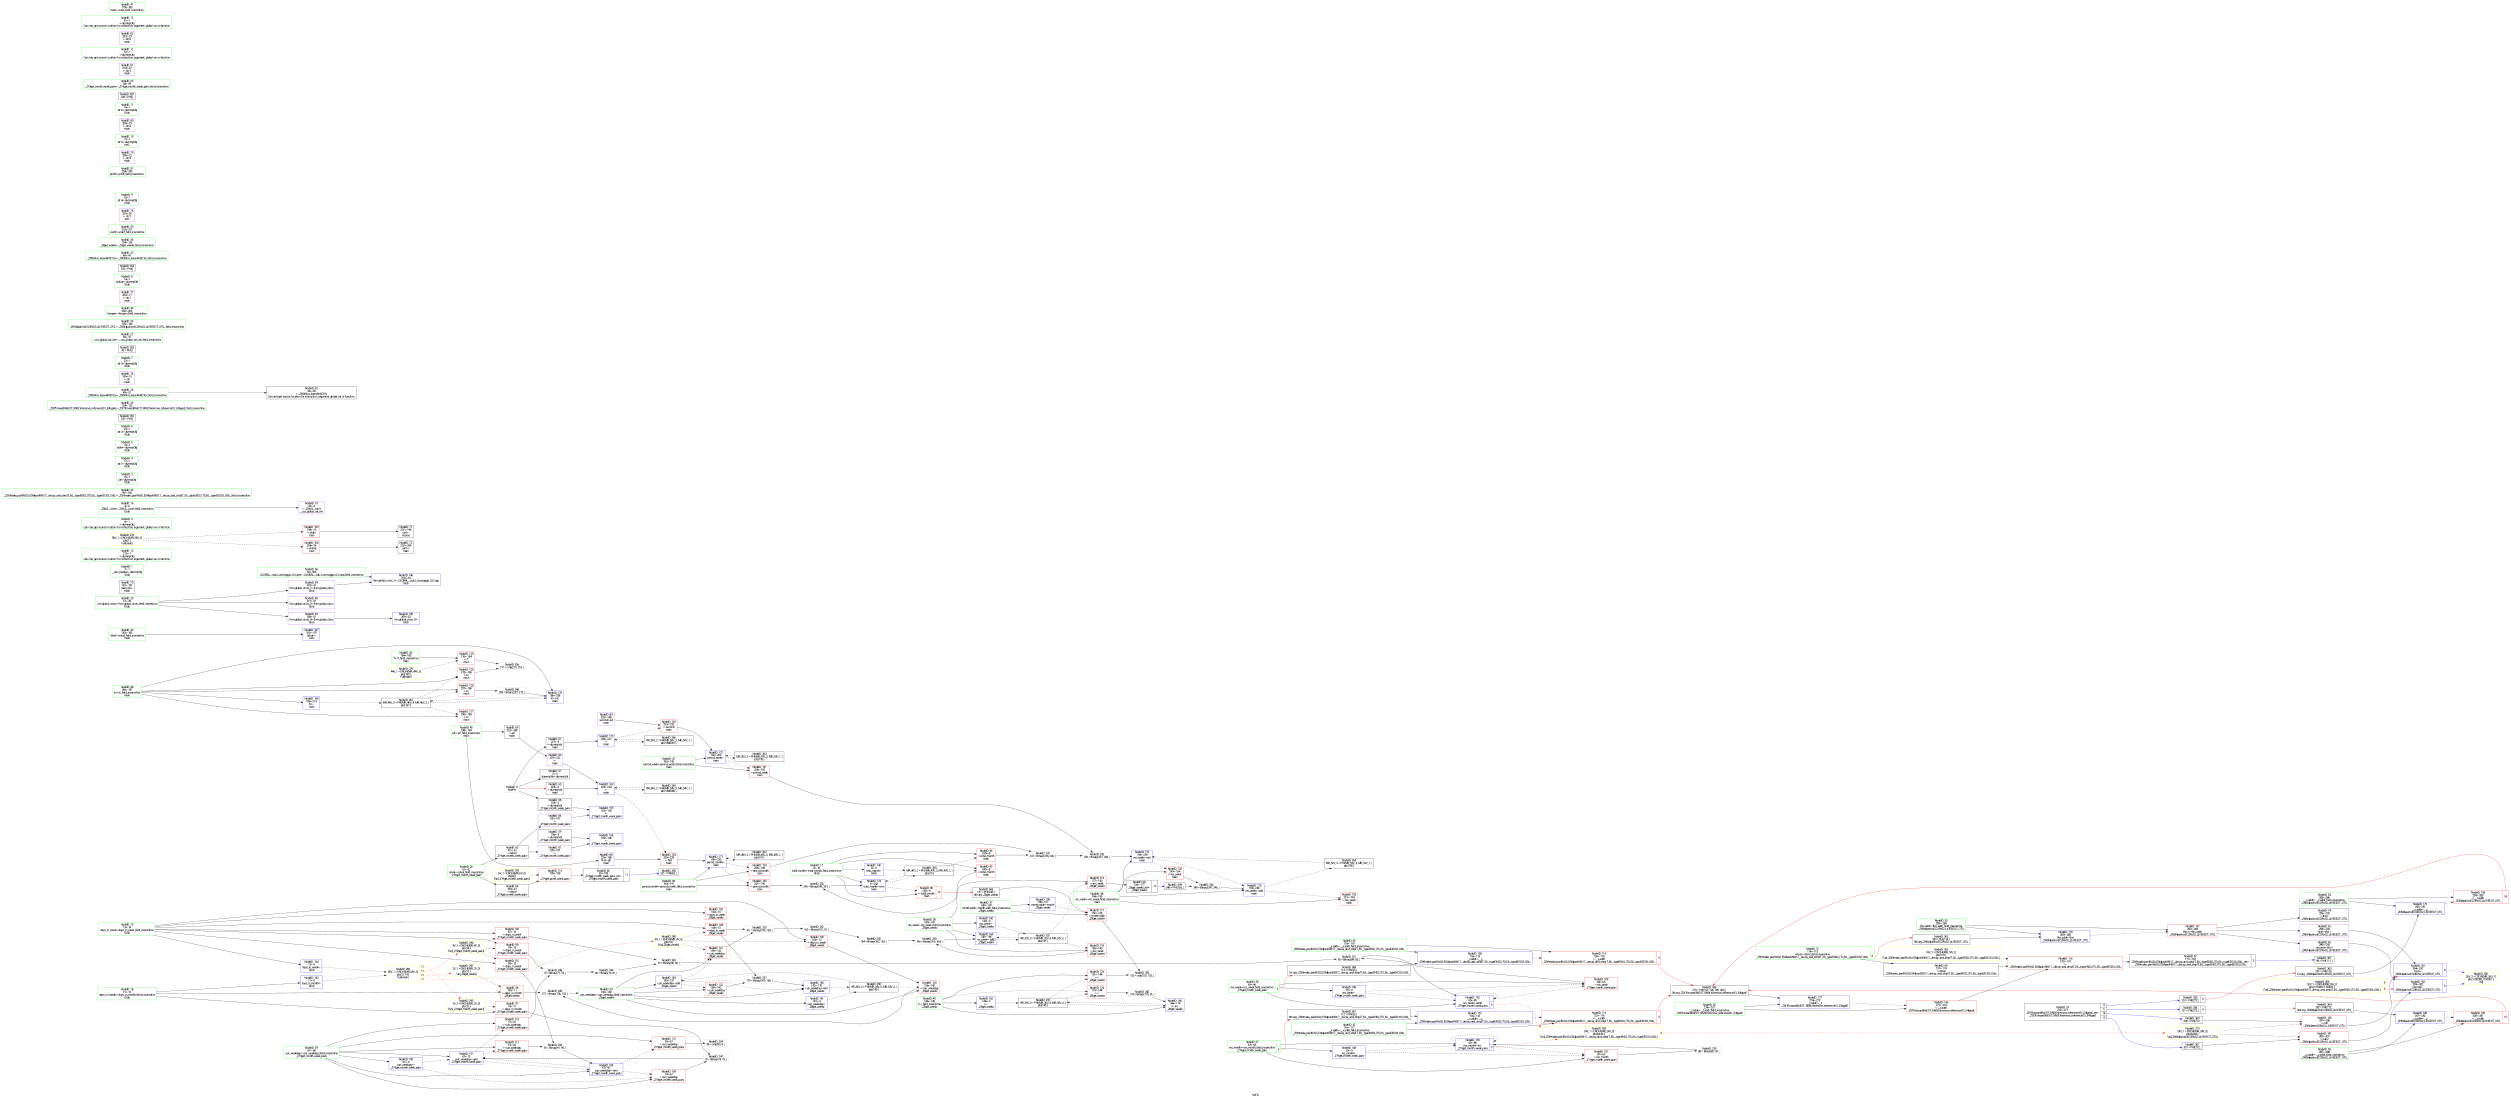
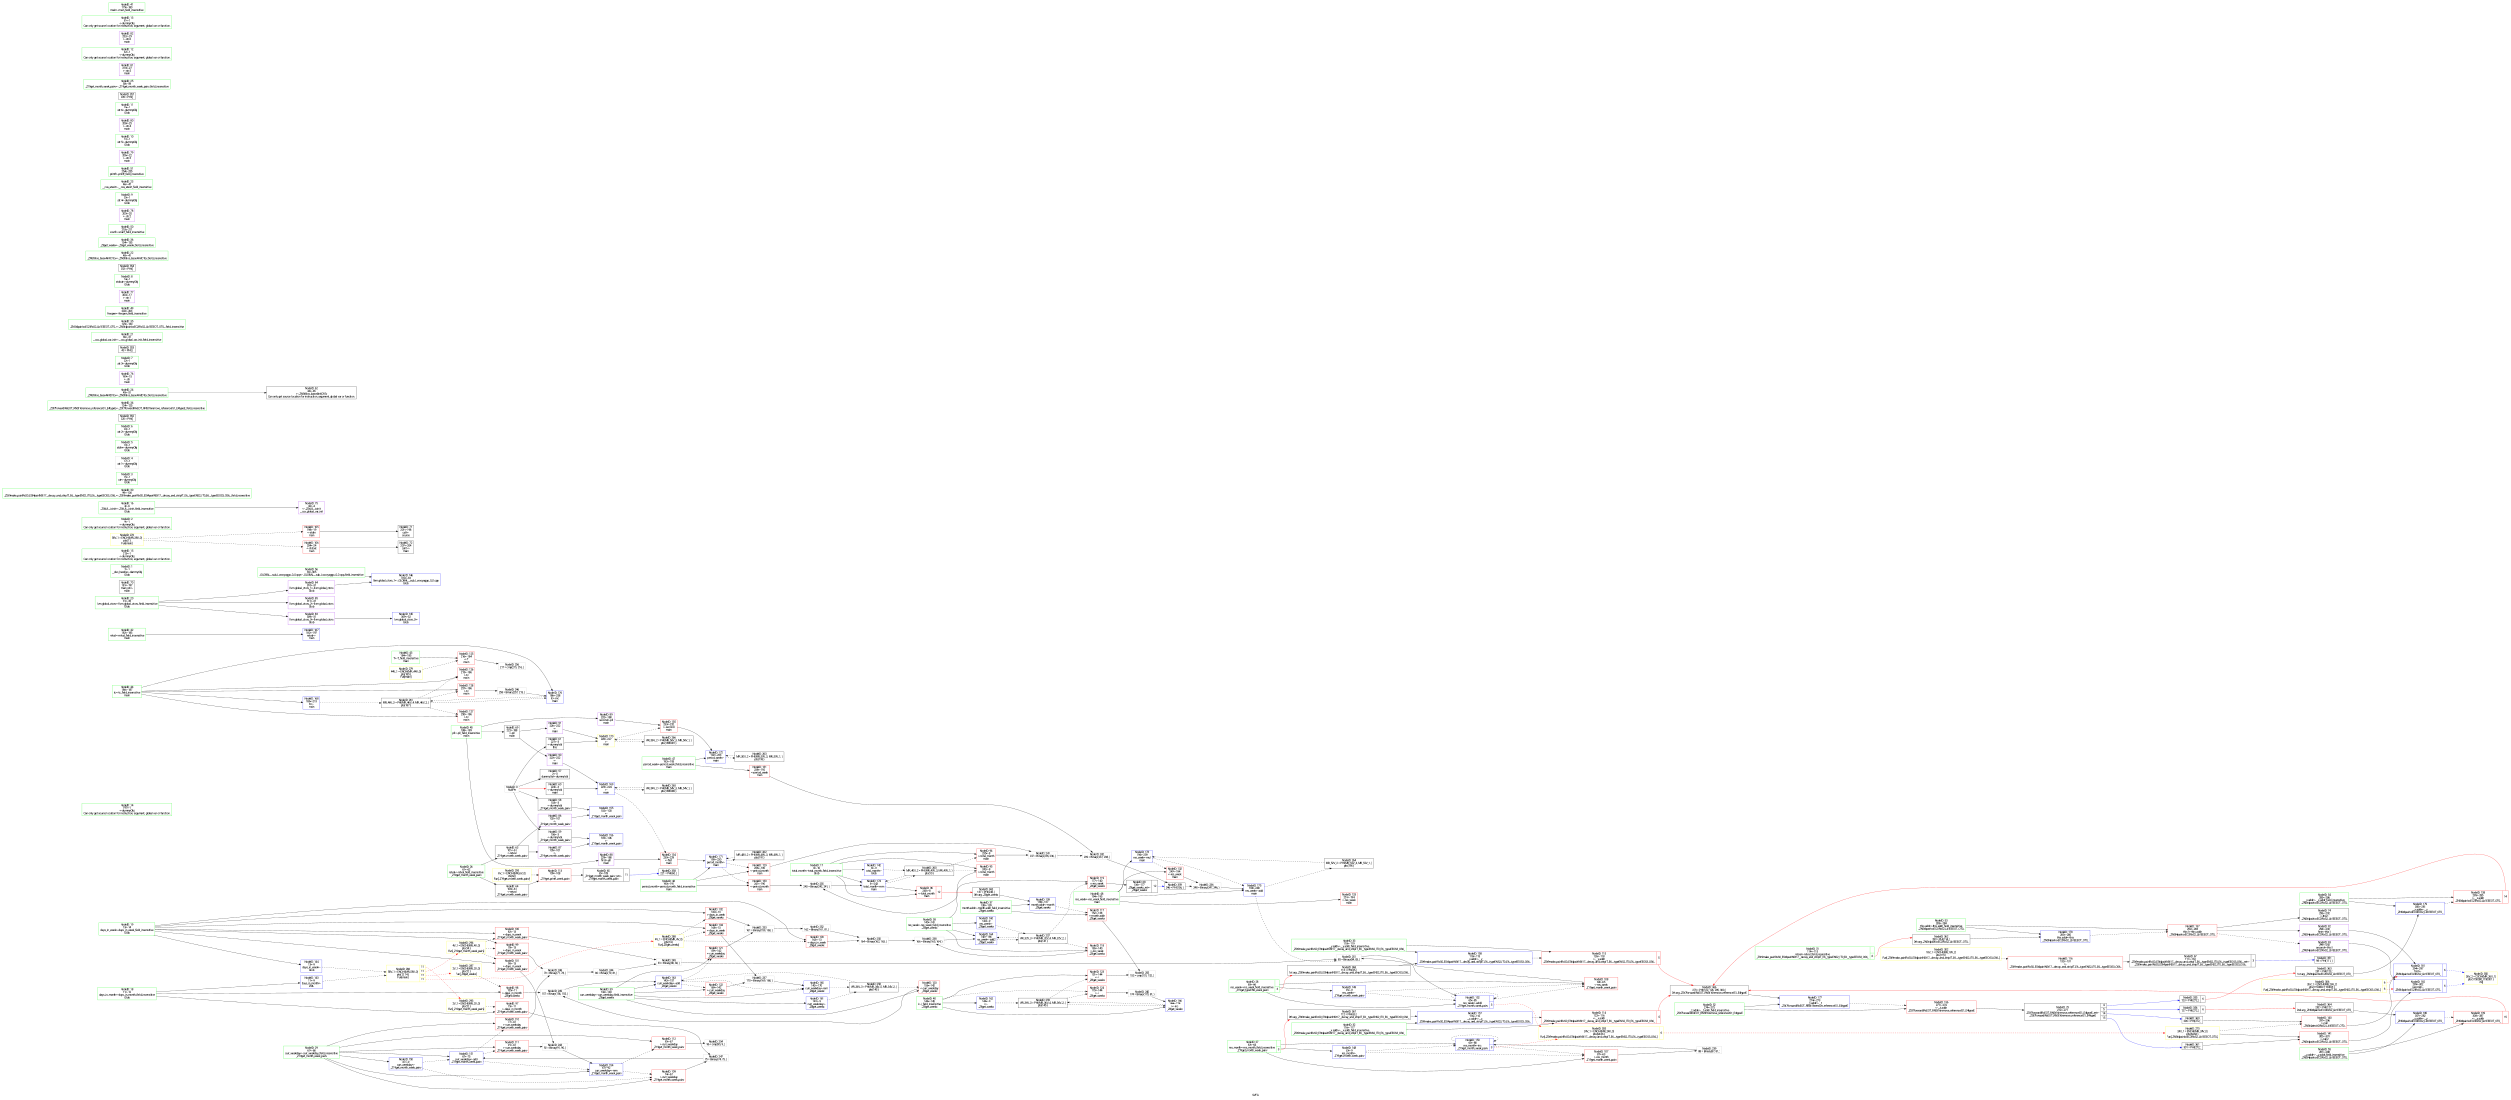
node "NodeID: 10": text "InitC" -> "Glob"
node "NodeID: 23": added
node "NodeID: 78": text "rem" -> "main"
node "NodeID: 4": color green -> grey
edge "NodeID: 126" -> "NodeID: 256": removed
edge "NodeID: 45" -> "NodeID: 89": added
node "NodeID: 91": added
node "NodeID: 170": color blue -> yellow
node "NodeID: 61": text "main" -> "this"
edge "NodeID: 172" -> "NodeID: 131": removed
node "NodeID: 14": added
edge "NodeID: 0" -> "NodeID: 59": added
edge "NodeID: 242" -> "NodeID: 173": now "NodeID: 242" -> "NodeID: 359"
edge "NodeID: 174" -> "NodeID: 96": style dashed -> solid
edge "NodeID: 365" -> "NodeID: 117": now "NodeID: 365" -> "NodeID: 159"
edge "NodeID: 175" -> "NodeID: 133": now "NodeID: 175" -> "NodeID: 251"
edge "NodeID: 104" -> "NodeID: 253": now "NodeID: 102" -> "NodeID: 253"
edge "NodeID: 137" -> "NodeID: 93": style solid -> dashed
edge "NodeID: 288" -> "NodeID: 121": now "NodeID: 288" -> "NodeID: 102"
edge "NodeID: 103" -> "NodeID: 120": now "NodeID: 103" -> "NodeID: 250"
node "NodeID: 66": removed
edge "NodeID: 136" -> "NodeID: 116": now "NodeID: 136" -> "NodeID: 73"
node "NodeID: 143": text "Glob" -> "ZStL"
node "NodeID: 28": text "_Z19get_month_week_pairv" -> "_Z19get_typeENS_week_pairv"
edge "NodeID: 249" -> "NodeID: 39": now "NodeID: 249" -> "NodeID: 163"
edge "NodeID: 356" -> "NodeID: 364": style dashed -> solid
edge "NodeID: 275" -> "NodeID: 141": style dashed -> solid
edge "NodeID: 154" -> "NodeID: 151": removed
